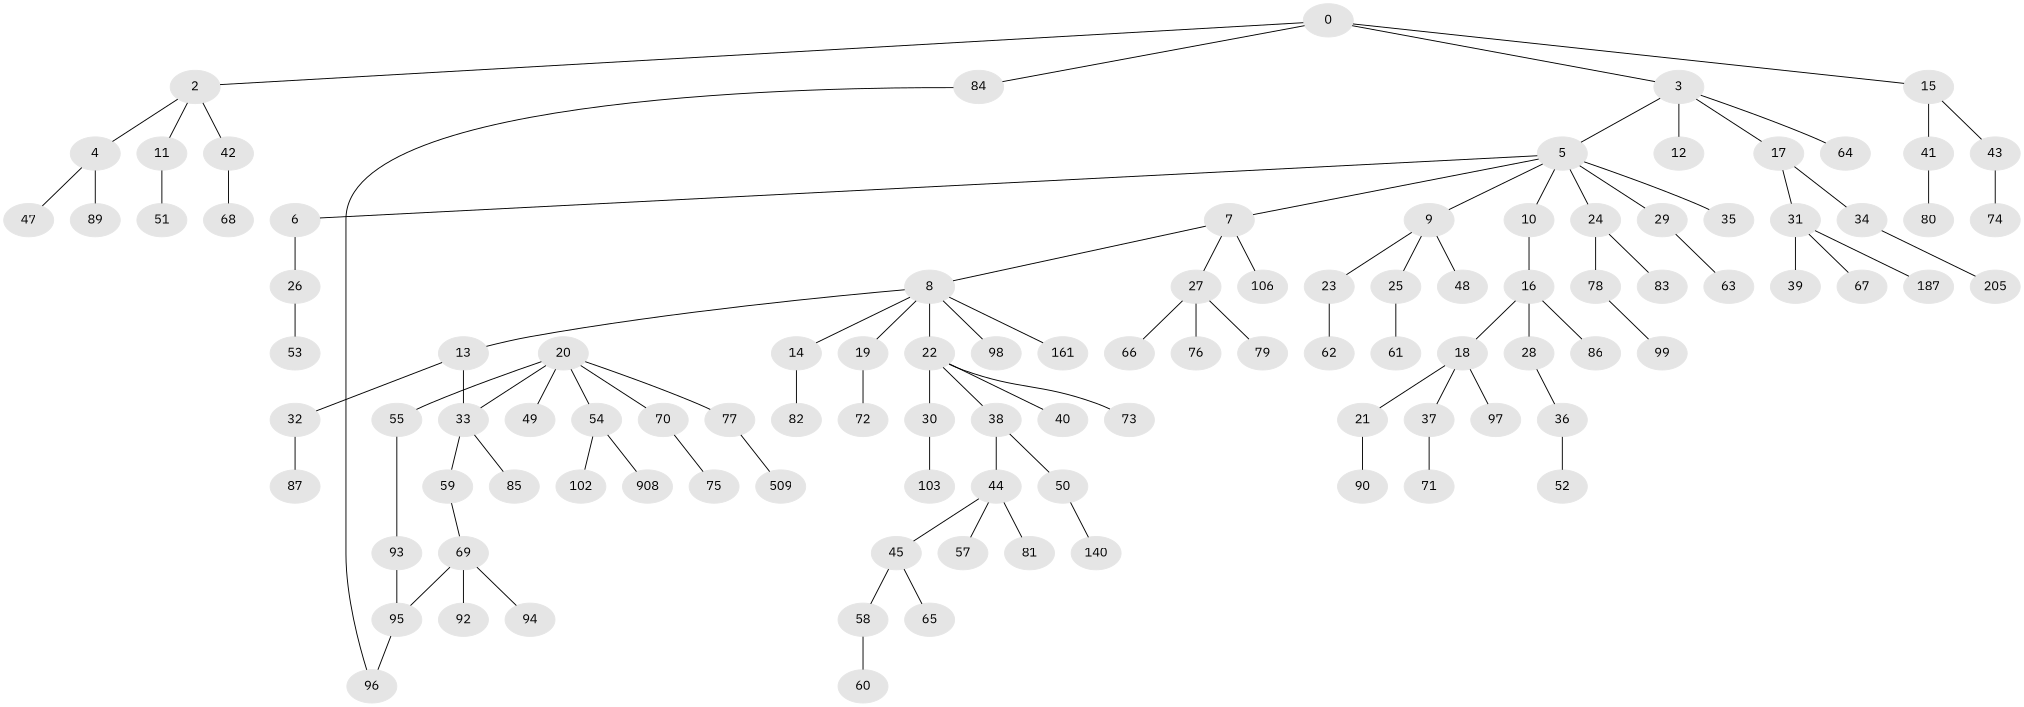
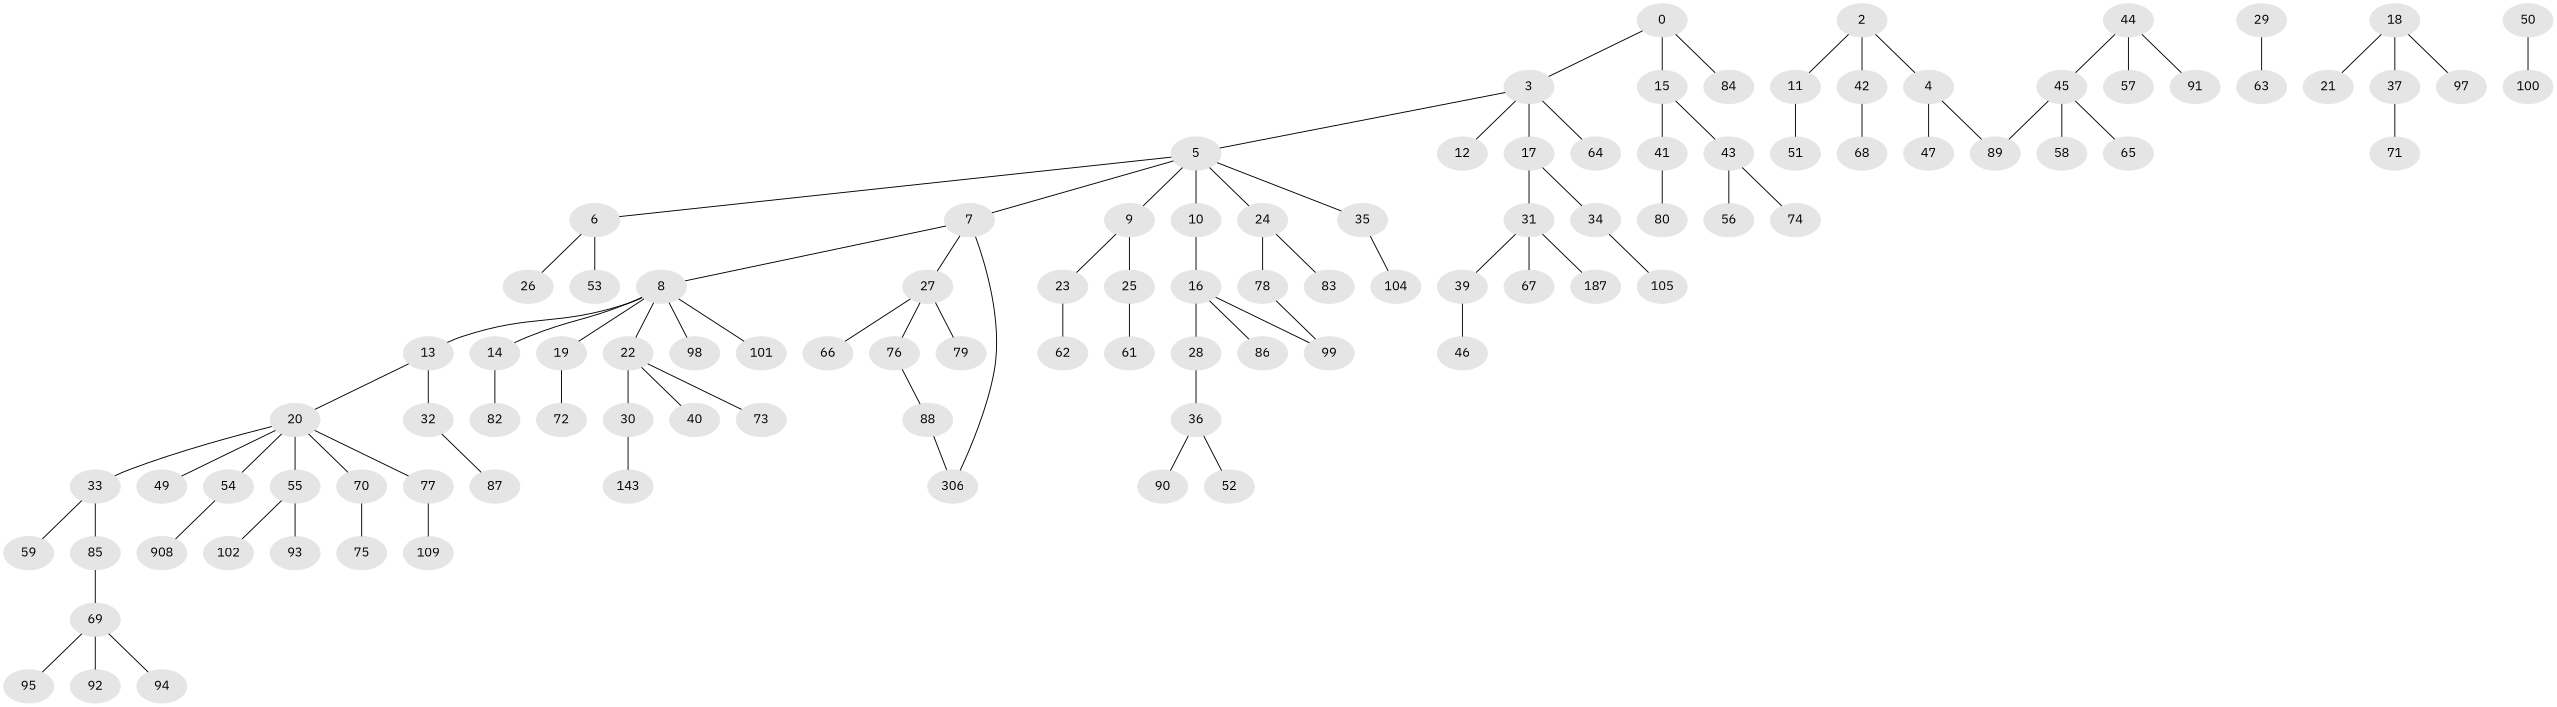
edge "0" -- "2": removed
edge "45" -- "89": added
edge "5" -- "29": removed
node "56": added
node "106": label "106" -> "306"
node "104": added
node "48": removed
node "205": label "205" -> "105"
edge "26" -- "53": now "6" -- "53"
edge "16" -- "18": now "16" -- "99"
node "161": label "161" -> "101"
node "46": added
edge "13" -- "33": now "13" -- "20"
node "88": added
node "38": removed
edge "54" -- "102": now "55" -- "102"
edge "21" -- "90": now "36" -- "90"
node "509": label "509" -> "109"
node "103": label "103" -> "143"
edge "59" -- "69": now "85" -- "69"
node "81": label "81" -> "91"
node "140": label "140" -> "100"
edge "93" -- "95": removed
node "96": removed
node "60": removed
